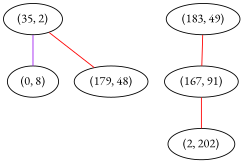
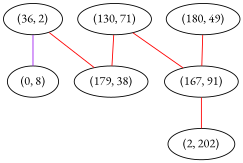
node "(35, 2)": label "(35, 2)" -> "(36, 2)"
node "(130, 71)": added
node "(183, 49)": label "(183, 49)" -> "(180, 49)"
node "(179, 48)": label "(179, 48)" -> "(179, 38)"
